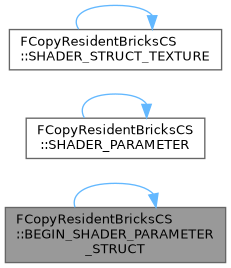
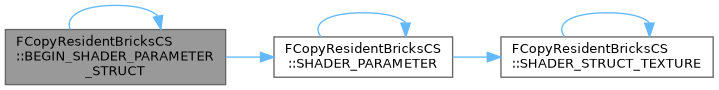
edge "FCopyResidentBricksCS ::BEGIN_SHADER_PARAMETER _STRUCT" -> "FCopyResidentBricksCS ::SHADER_PARAMETER": added
edge "FCopyResidentBricksCS ::SHADER_PARAMETER" -> "FCopyResidentBricksCS ::SHADER_STRUCT_TEXTURE": added
